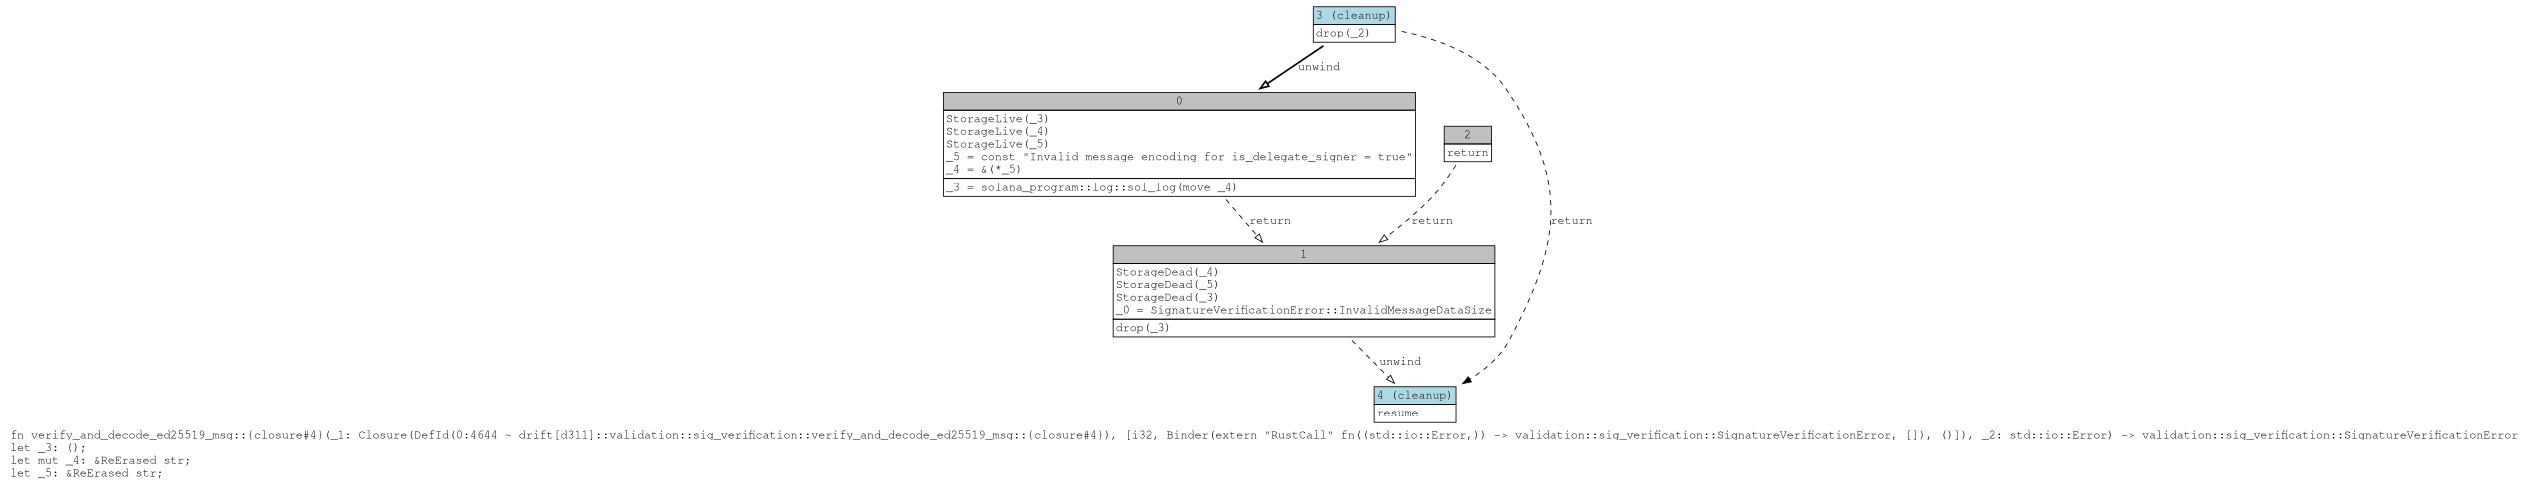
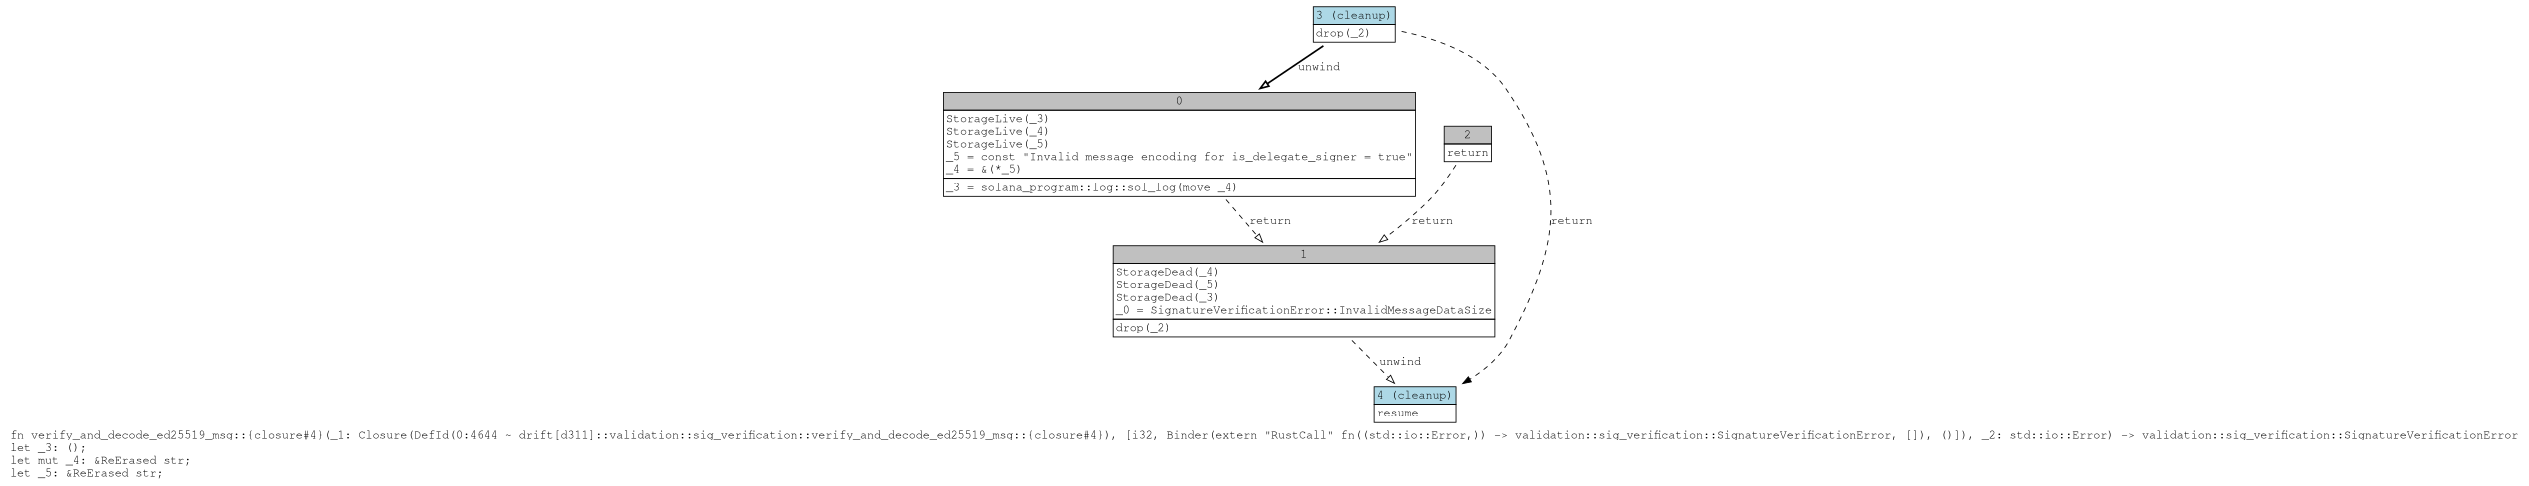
node "1": text "drop(_3)" -> "drop(_2)"
